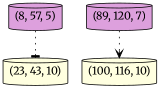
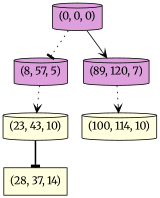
node "(0, 0, 0)": added
edge "(8, 57, 5)" -> "(23, 43, 10)": arrowhead tee -> vee
node "(100, 116, 10)": label "(100, 116, 10)" -> "(100, 114, 10)"
node "(28, 37, 14)": added
